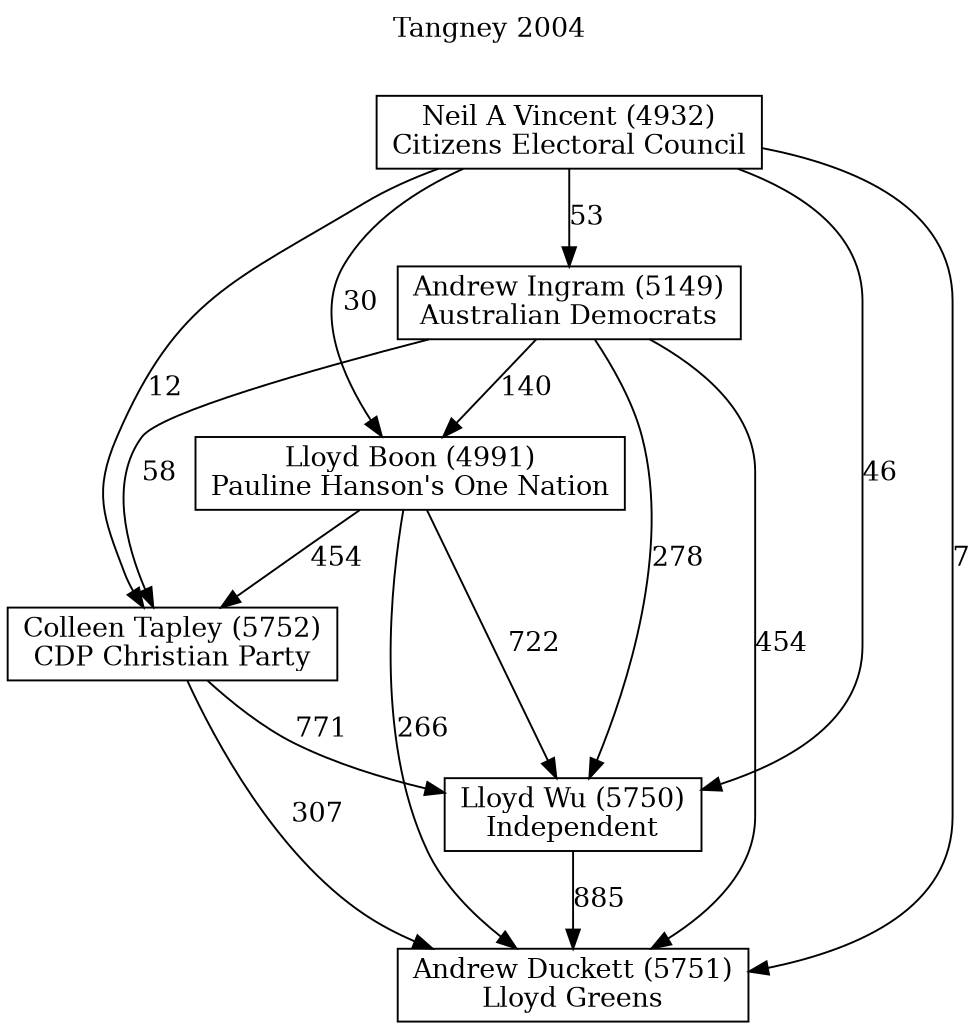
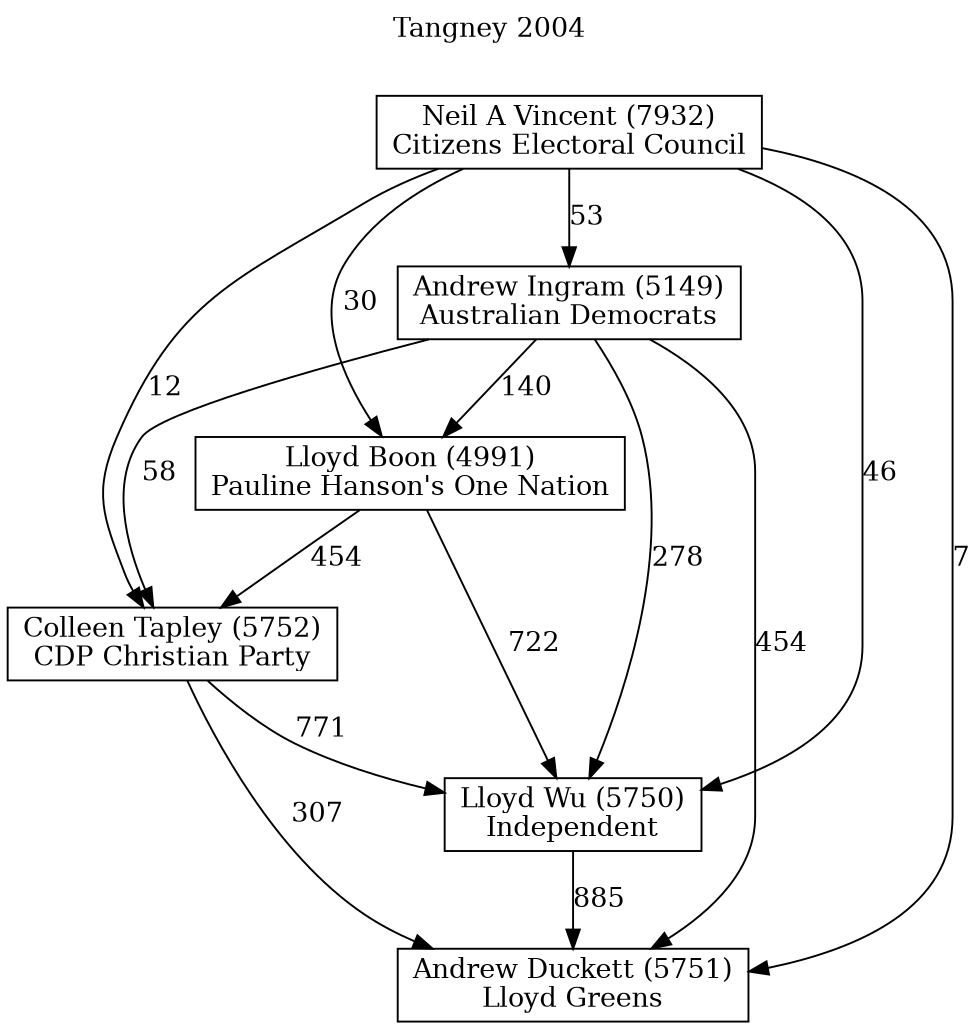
node "Neil A Vincent (4932) Citizens Electoral Council": label "Neil A Vincent (4932) Citizens Electoral Council" -> "Neil A Vincent (7932) Citizens Electoral Council"
edge "Lloyd Boon (4991) Pauline Hanson's One Nation" -> "Andrew Duckett (5751) Lloyd Greens": removed, label "266"
